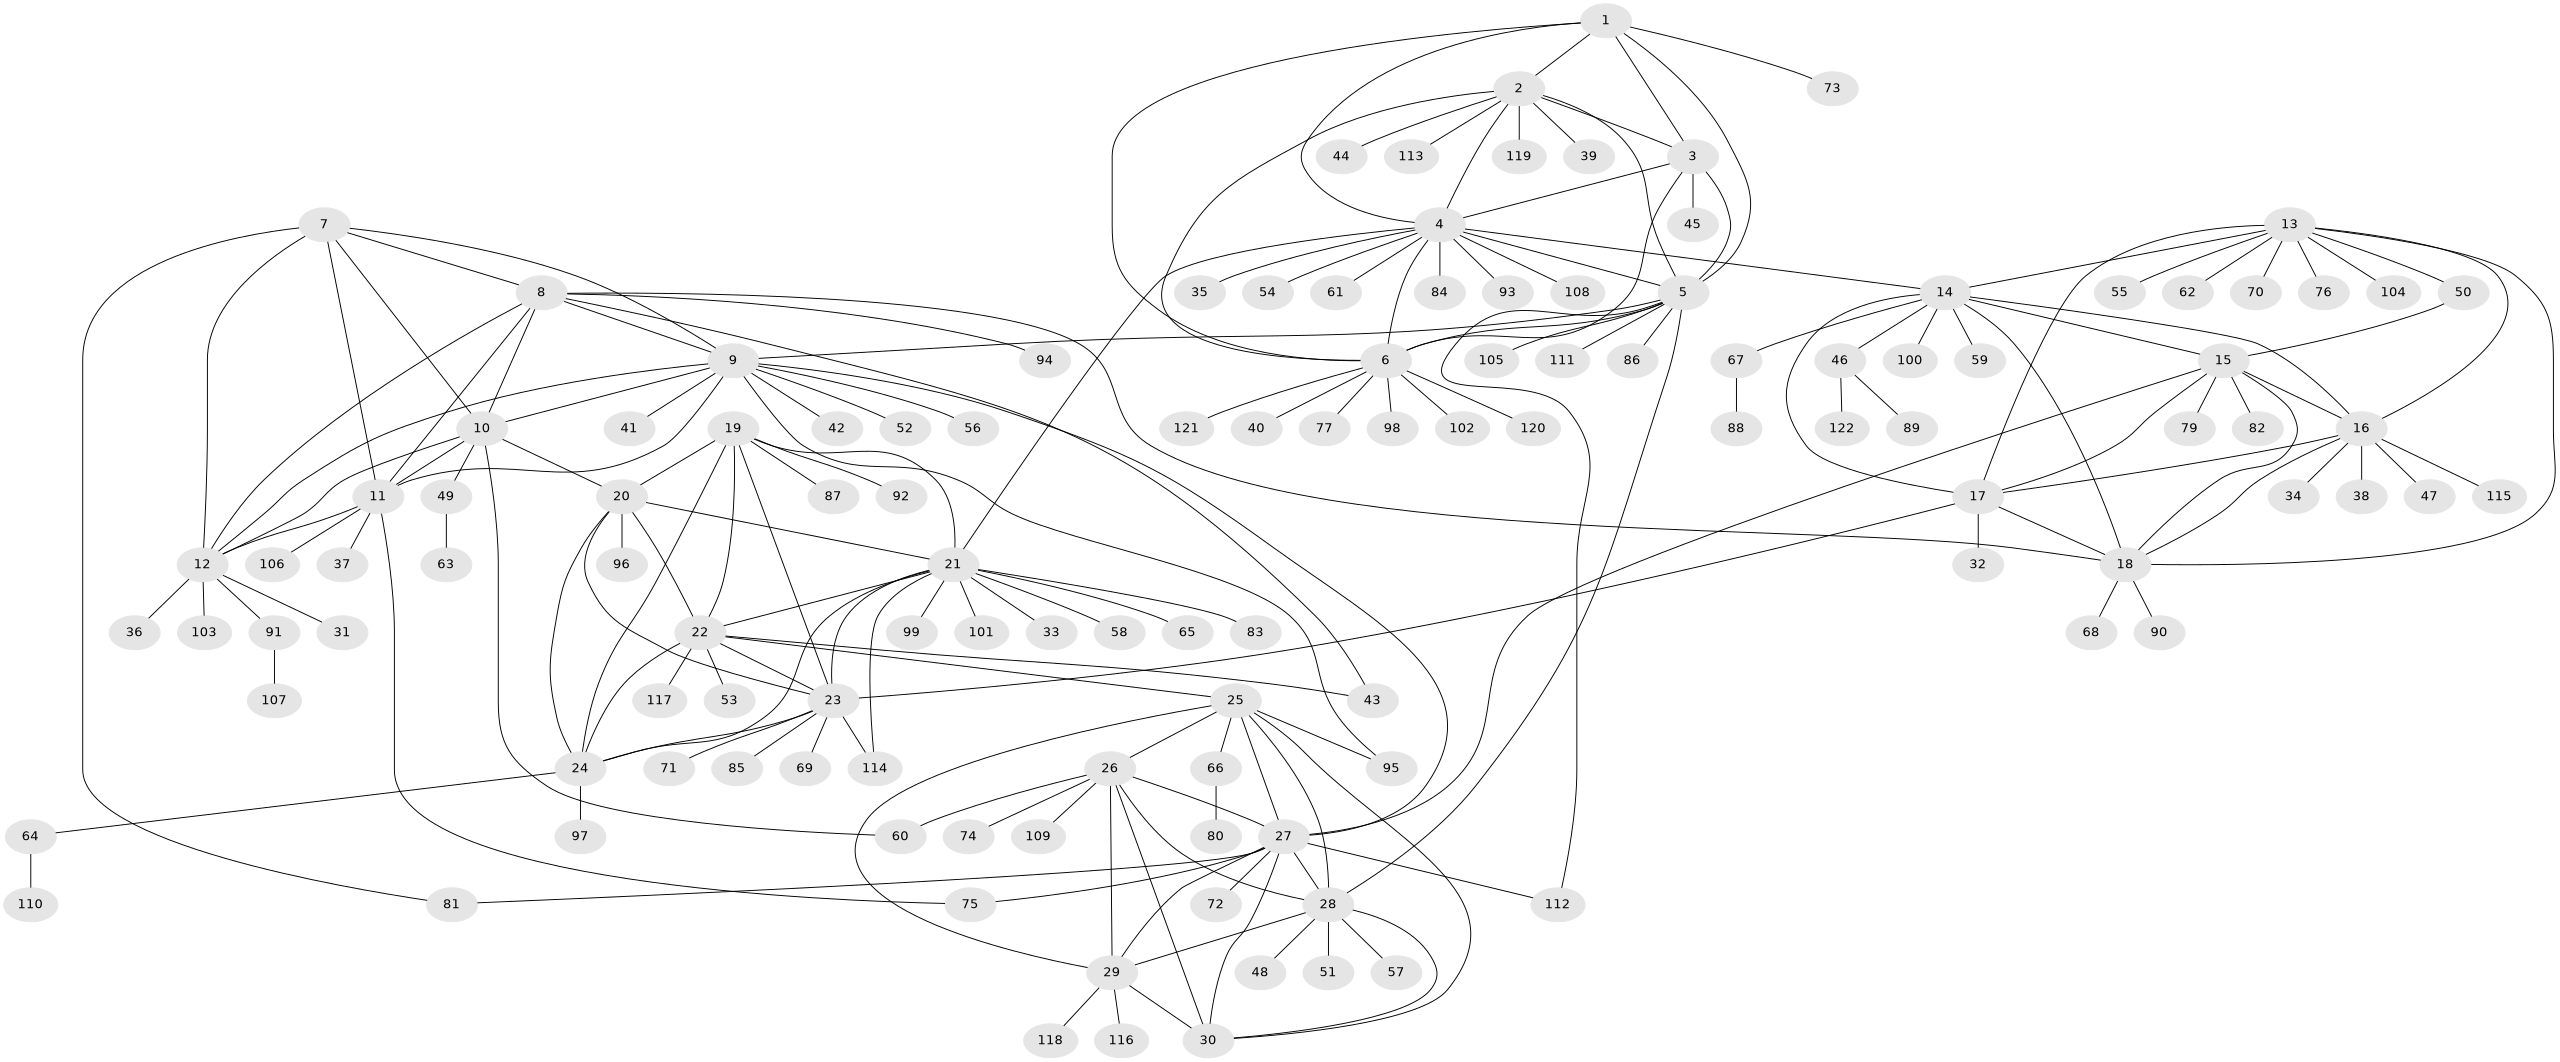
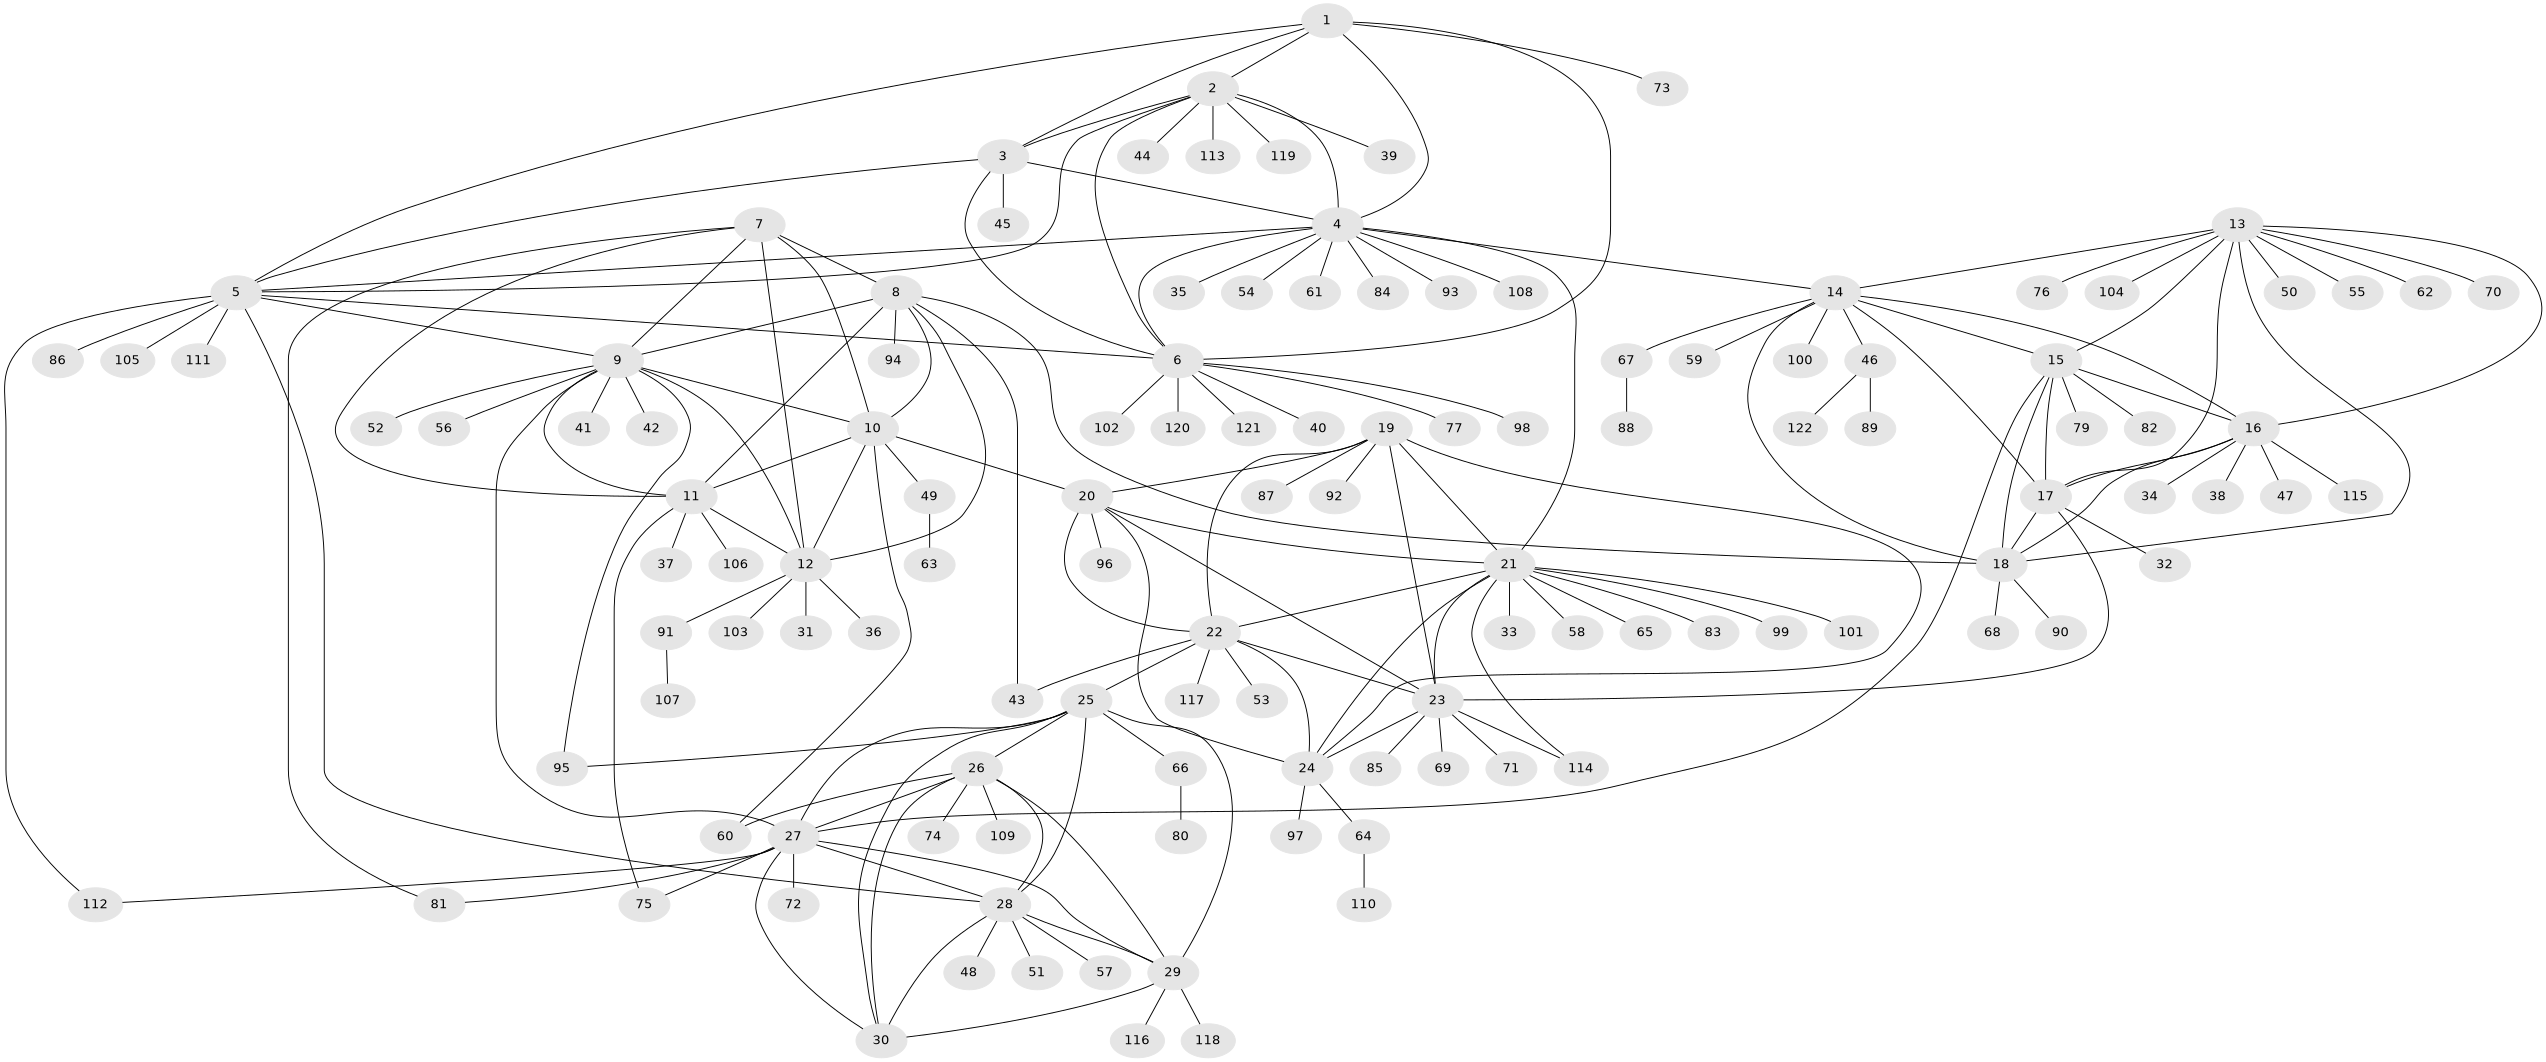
edge "50" -- "15": now "13" -- "15"
